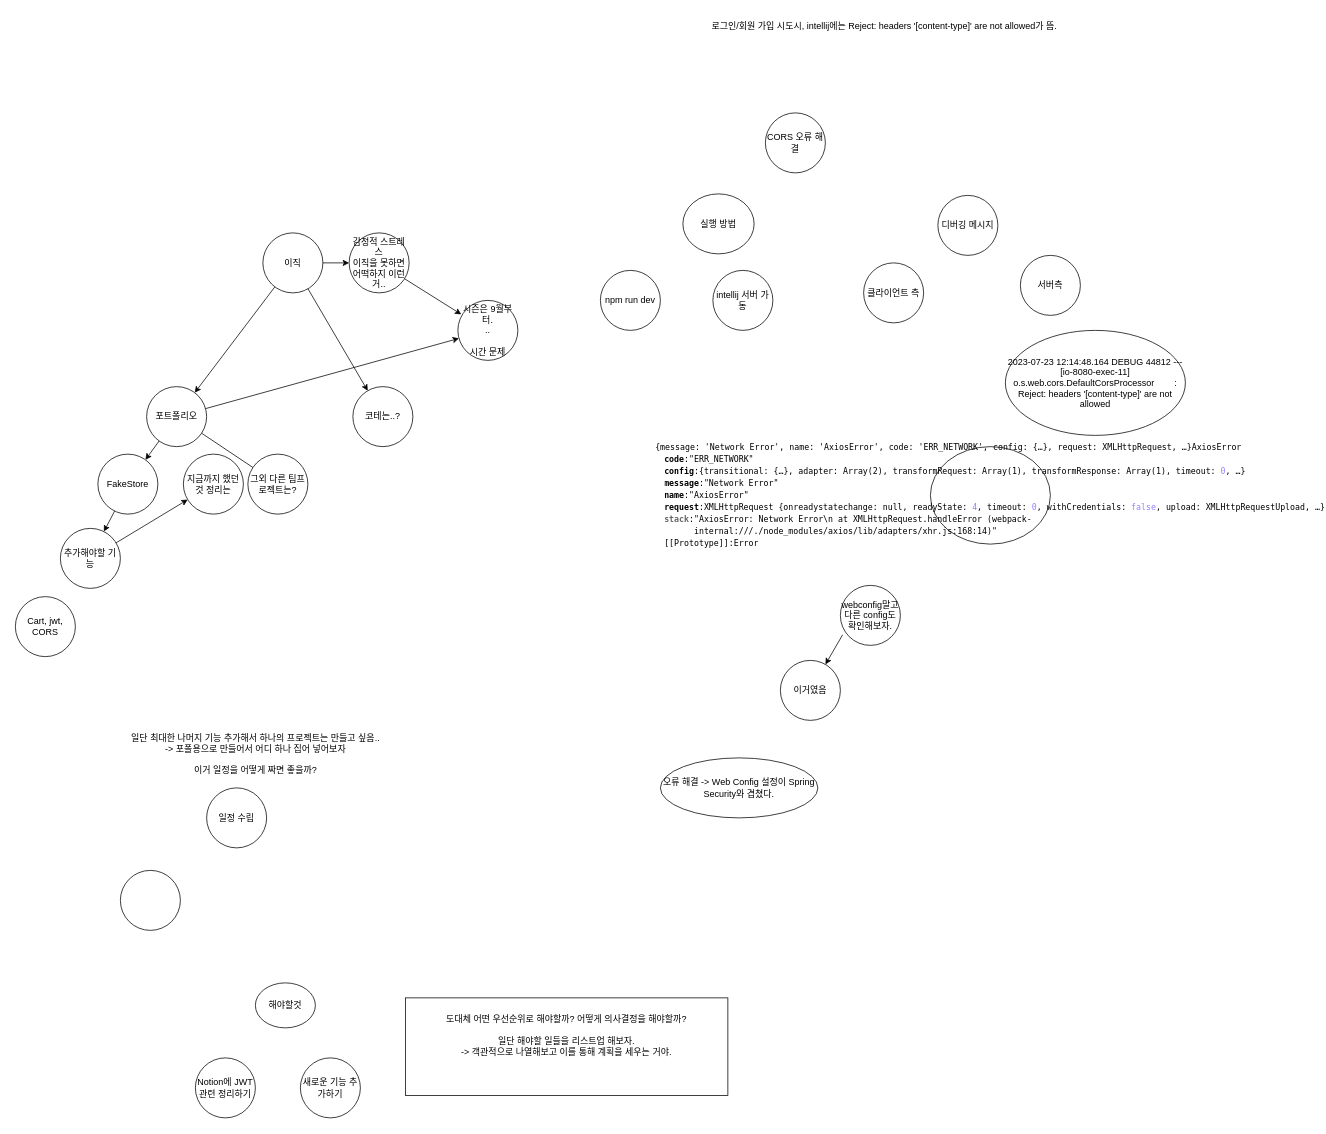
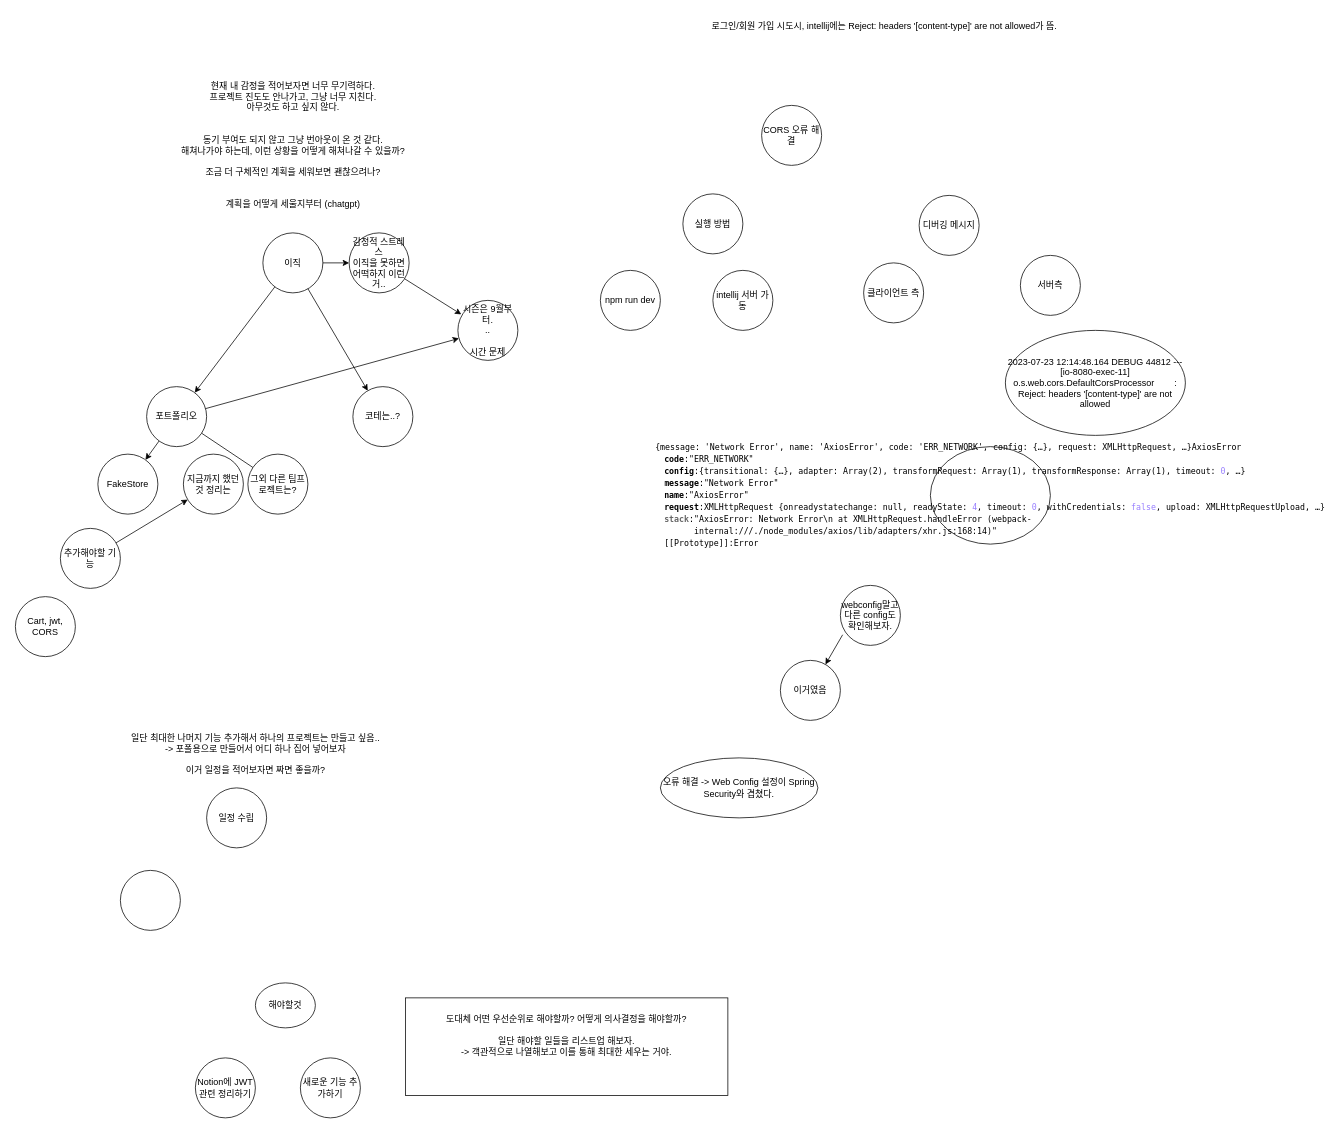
node "CORS 오류 해결": moved (795, 143) -> (792, 135)
node "현재 내 감정을 적어보자면 너무 무기력하다. 프로젝트 진도도 안나가고, 그냥 너무 지친다. 아무것도 하고 싶지 않다. 동기 부여도 되지 않고 그냥 번아웃이 온 것 같다. 해쳐나가야 하는데, 이런 상황을 어떻게 해쳐나갈 수 있을까? 조금 더 구체적인 계획을 세워보면 괜찮으려나? 계획을 어떻게 세울지부터 (chatgpt)": added
node "실행 방법": size 71x60 -> 60x60
node "디버깅 메시지": moved (968, 225) -> (949, 225)
edge "FakeStore" -> "추가해야할 기능": removed
node "일단 최대한 나머지 기능 추가해서 하나의 프로젝트는 만들고 싶음.. -> 포폴용으로 만들어서 어디 하나 집어 넣어보자 이거 일정을 어떻게 짜면 좋을까?": label "일단 최대한 나머지 기능 추가해서 하나의 프로젝트는 만들고 싶음.. -> 포폴용으로 만들어서 어디 하나 집어 넣어보자 이거 일정을 어떻게 짜면 좋을까?" -> "일단 최대한 나머지 기능 추가해서 하나의 프로젝트는 만들고 싶음.. -> 포폴용으로 만들어서 어디 하나 집어 넣어보자 이거 일정을 적어보자면 짜면 좋을까?"
node "도대체 어떤 우선순위로 해야할까? 어떻게 의사결정을 해야할까? 일단 해야할 일들을 리스트업 해보자. -> 객관적으로 나열해보고 이를 통해 계획을 세우는 거야.": label "도대체 어떤 우선순위로 해야할까? 어떻게 의사결정을 해야할까? 일단 해야할 일들을 리스트업 해보자. -> 객관적으로 나열해보고 이를 통해 계획을 세우는 거야." -> "도대체 어떤 우선순위로 해야할까? 어떻게 의사결정을 해야할까? 일단 해야할 일들을 리스트업 해보자. -> 객관적으로 나열해보고 이를 통해 최대한 세우는 거야."
